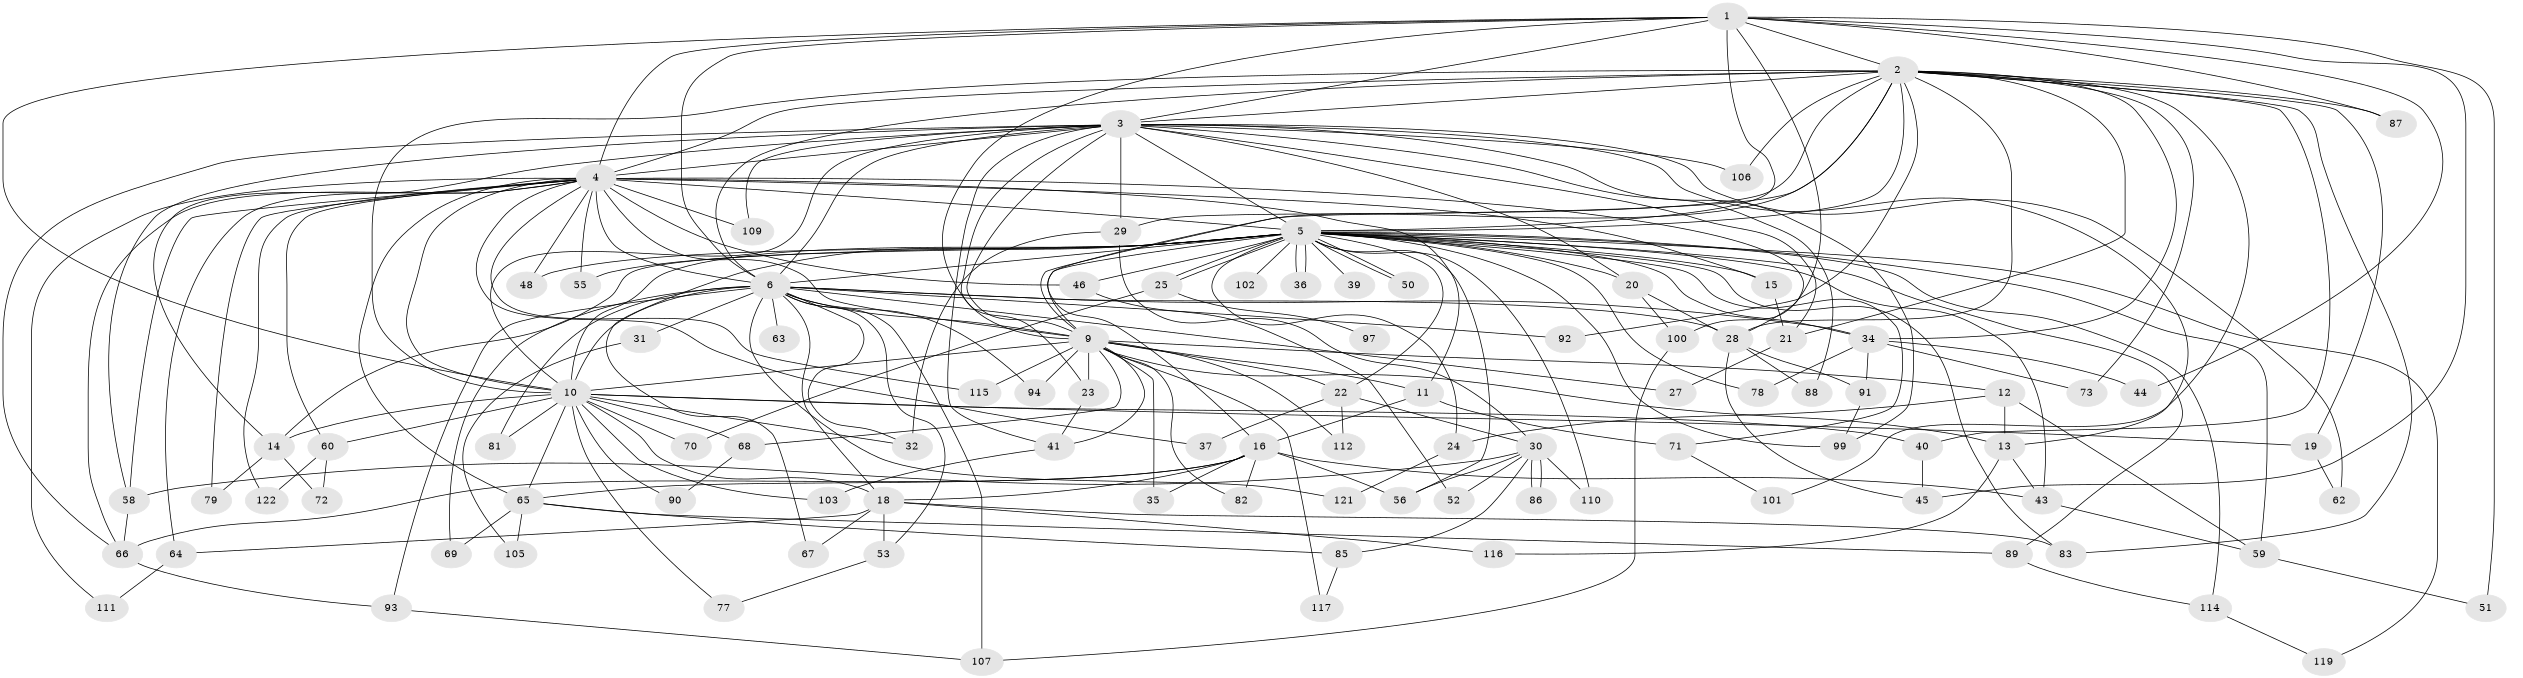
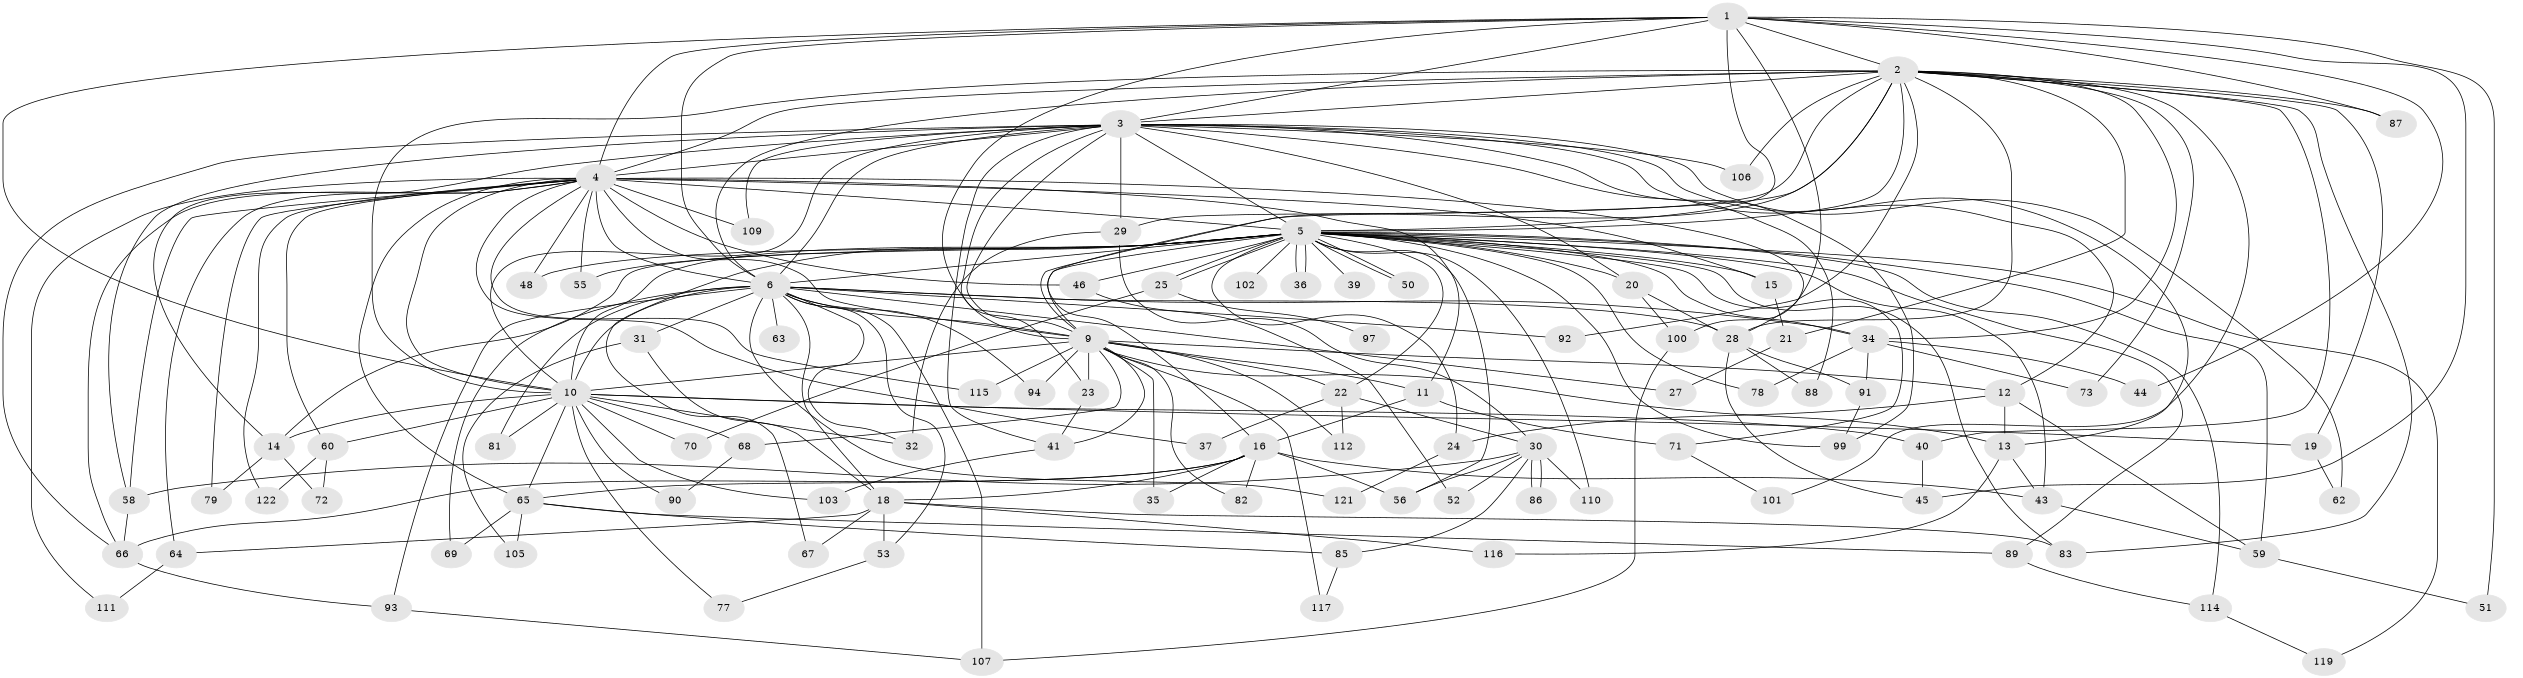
edge "3" -- "21": now "3" -- "12"
edge "10" -- "18": now "31" -- "18"
